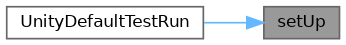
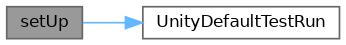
edge "UnityDefaultTestRun" -> "setUp": reversed
